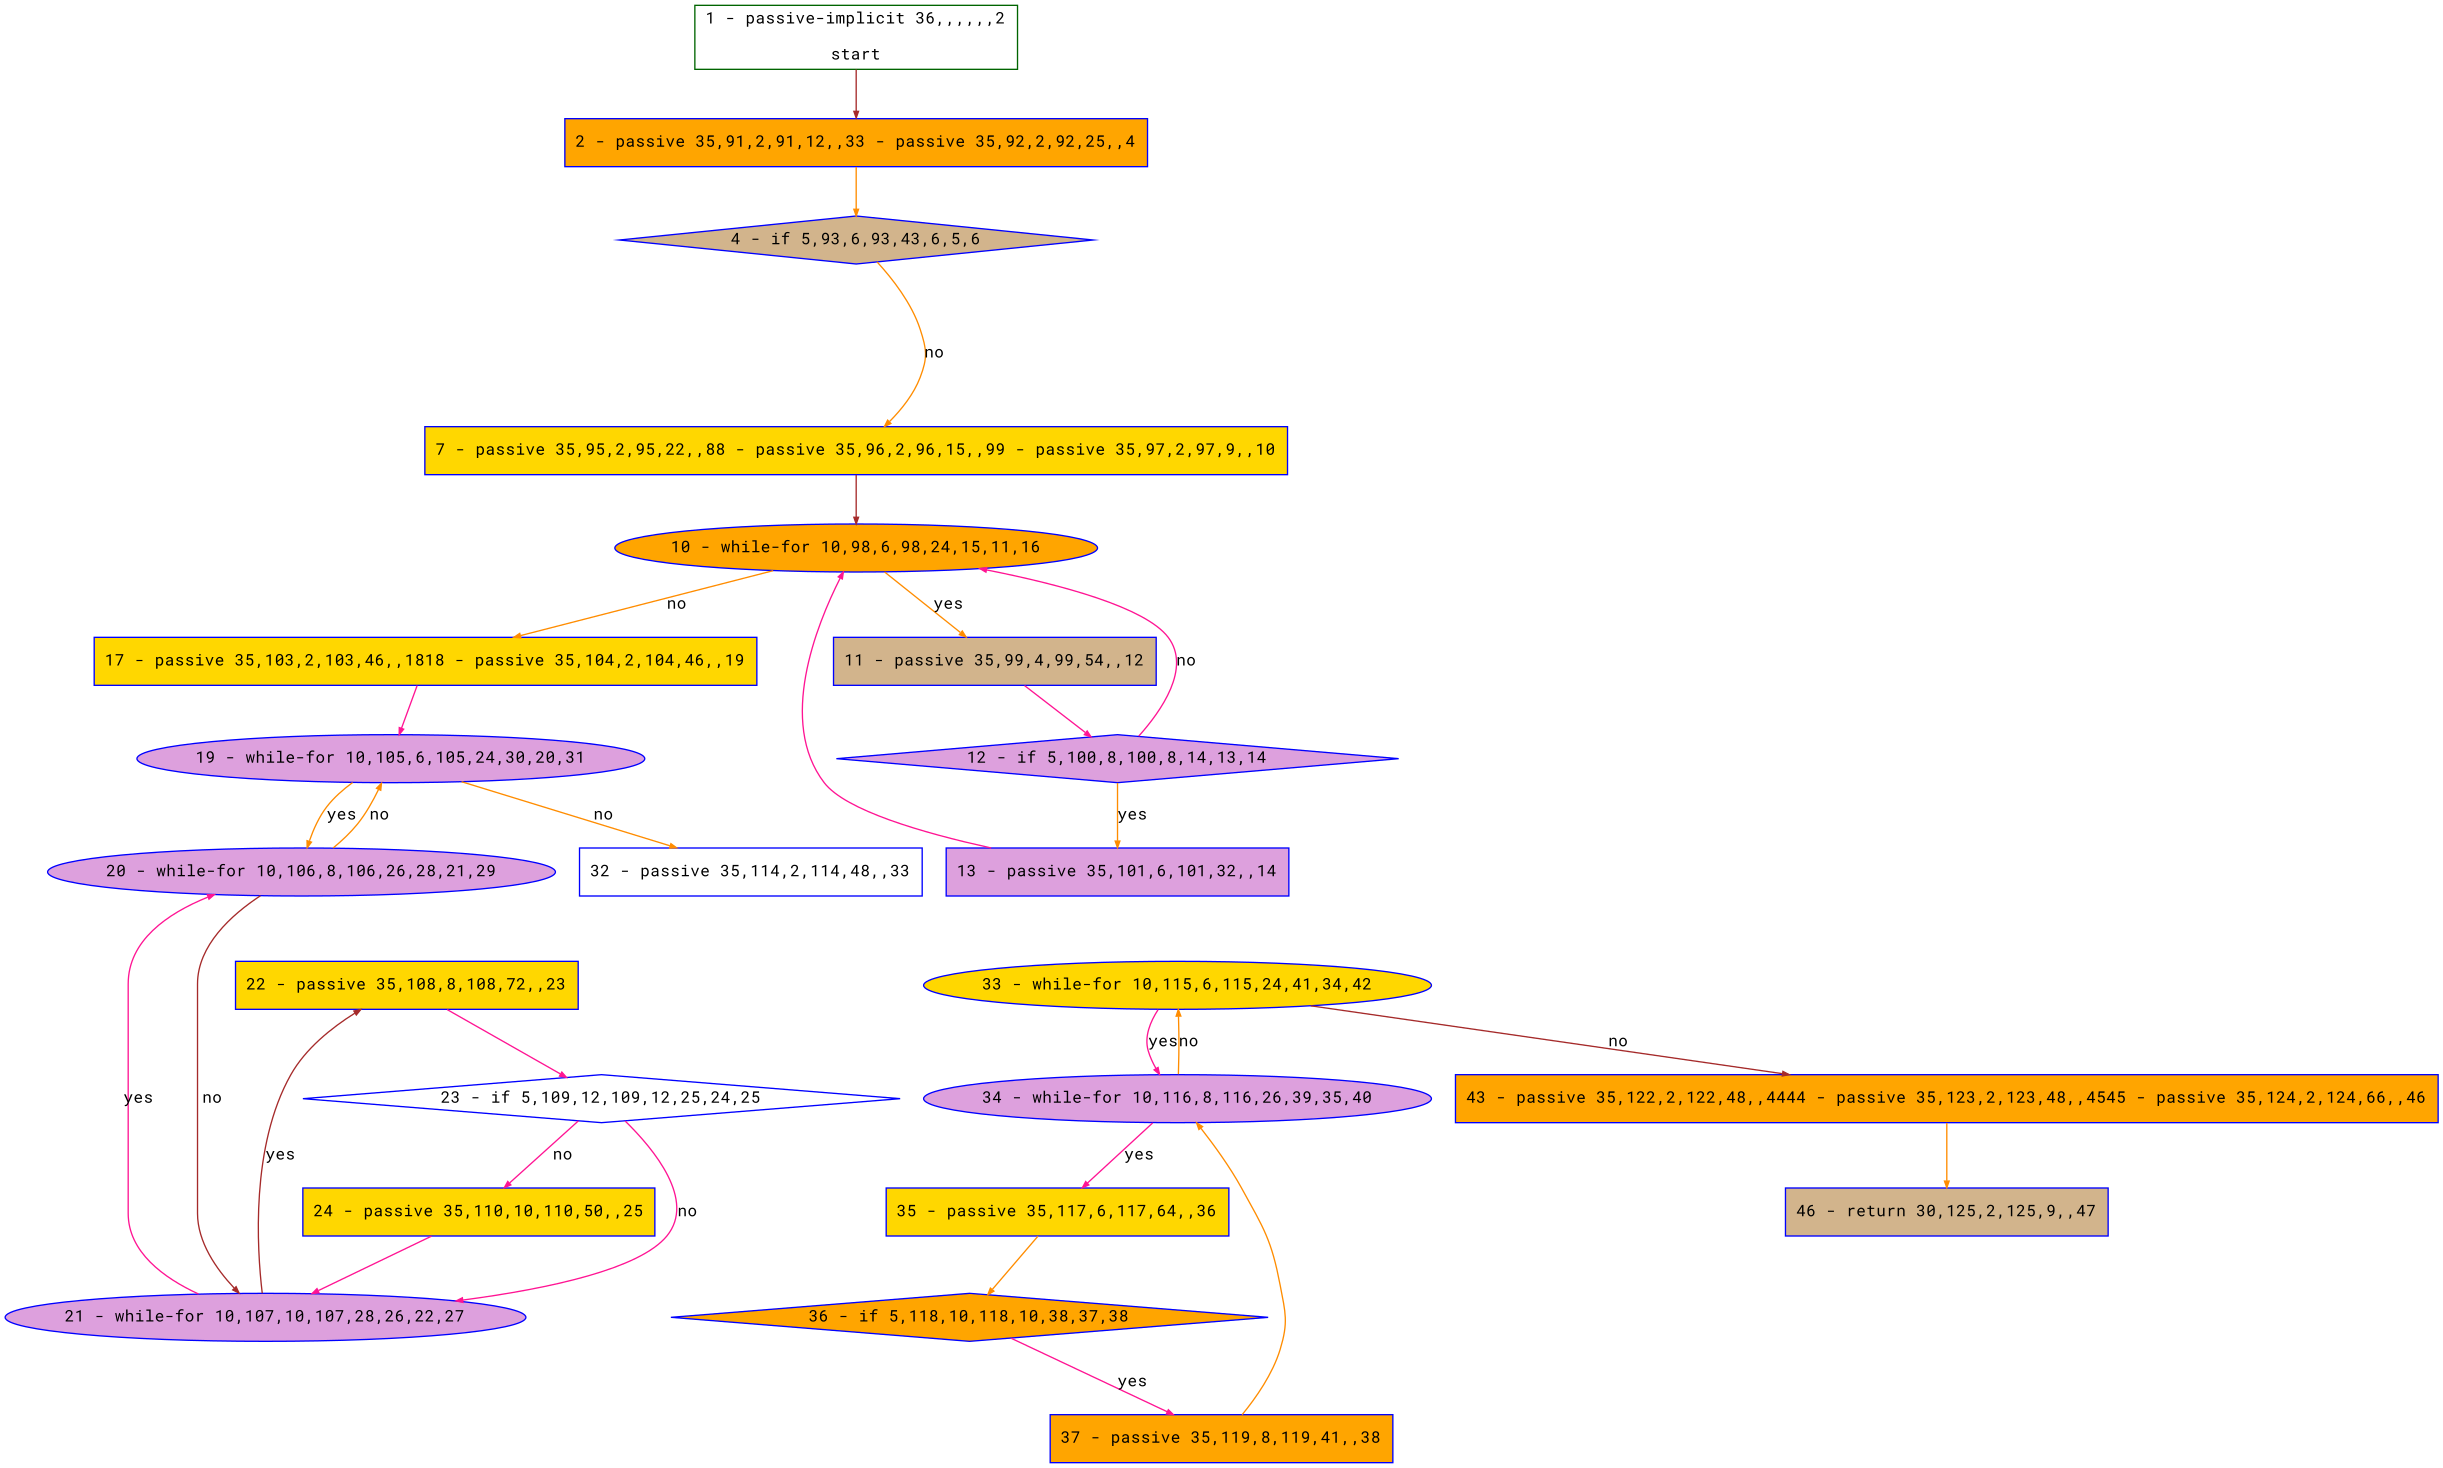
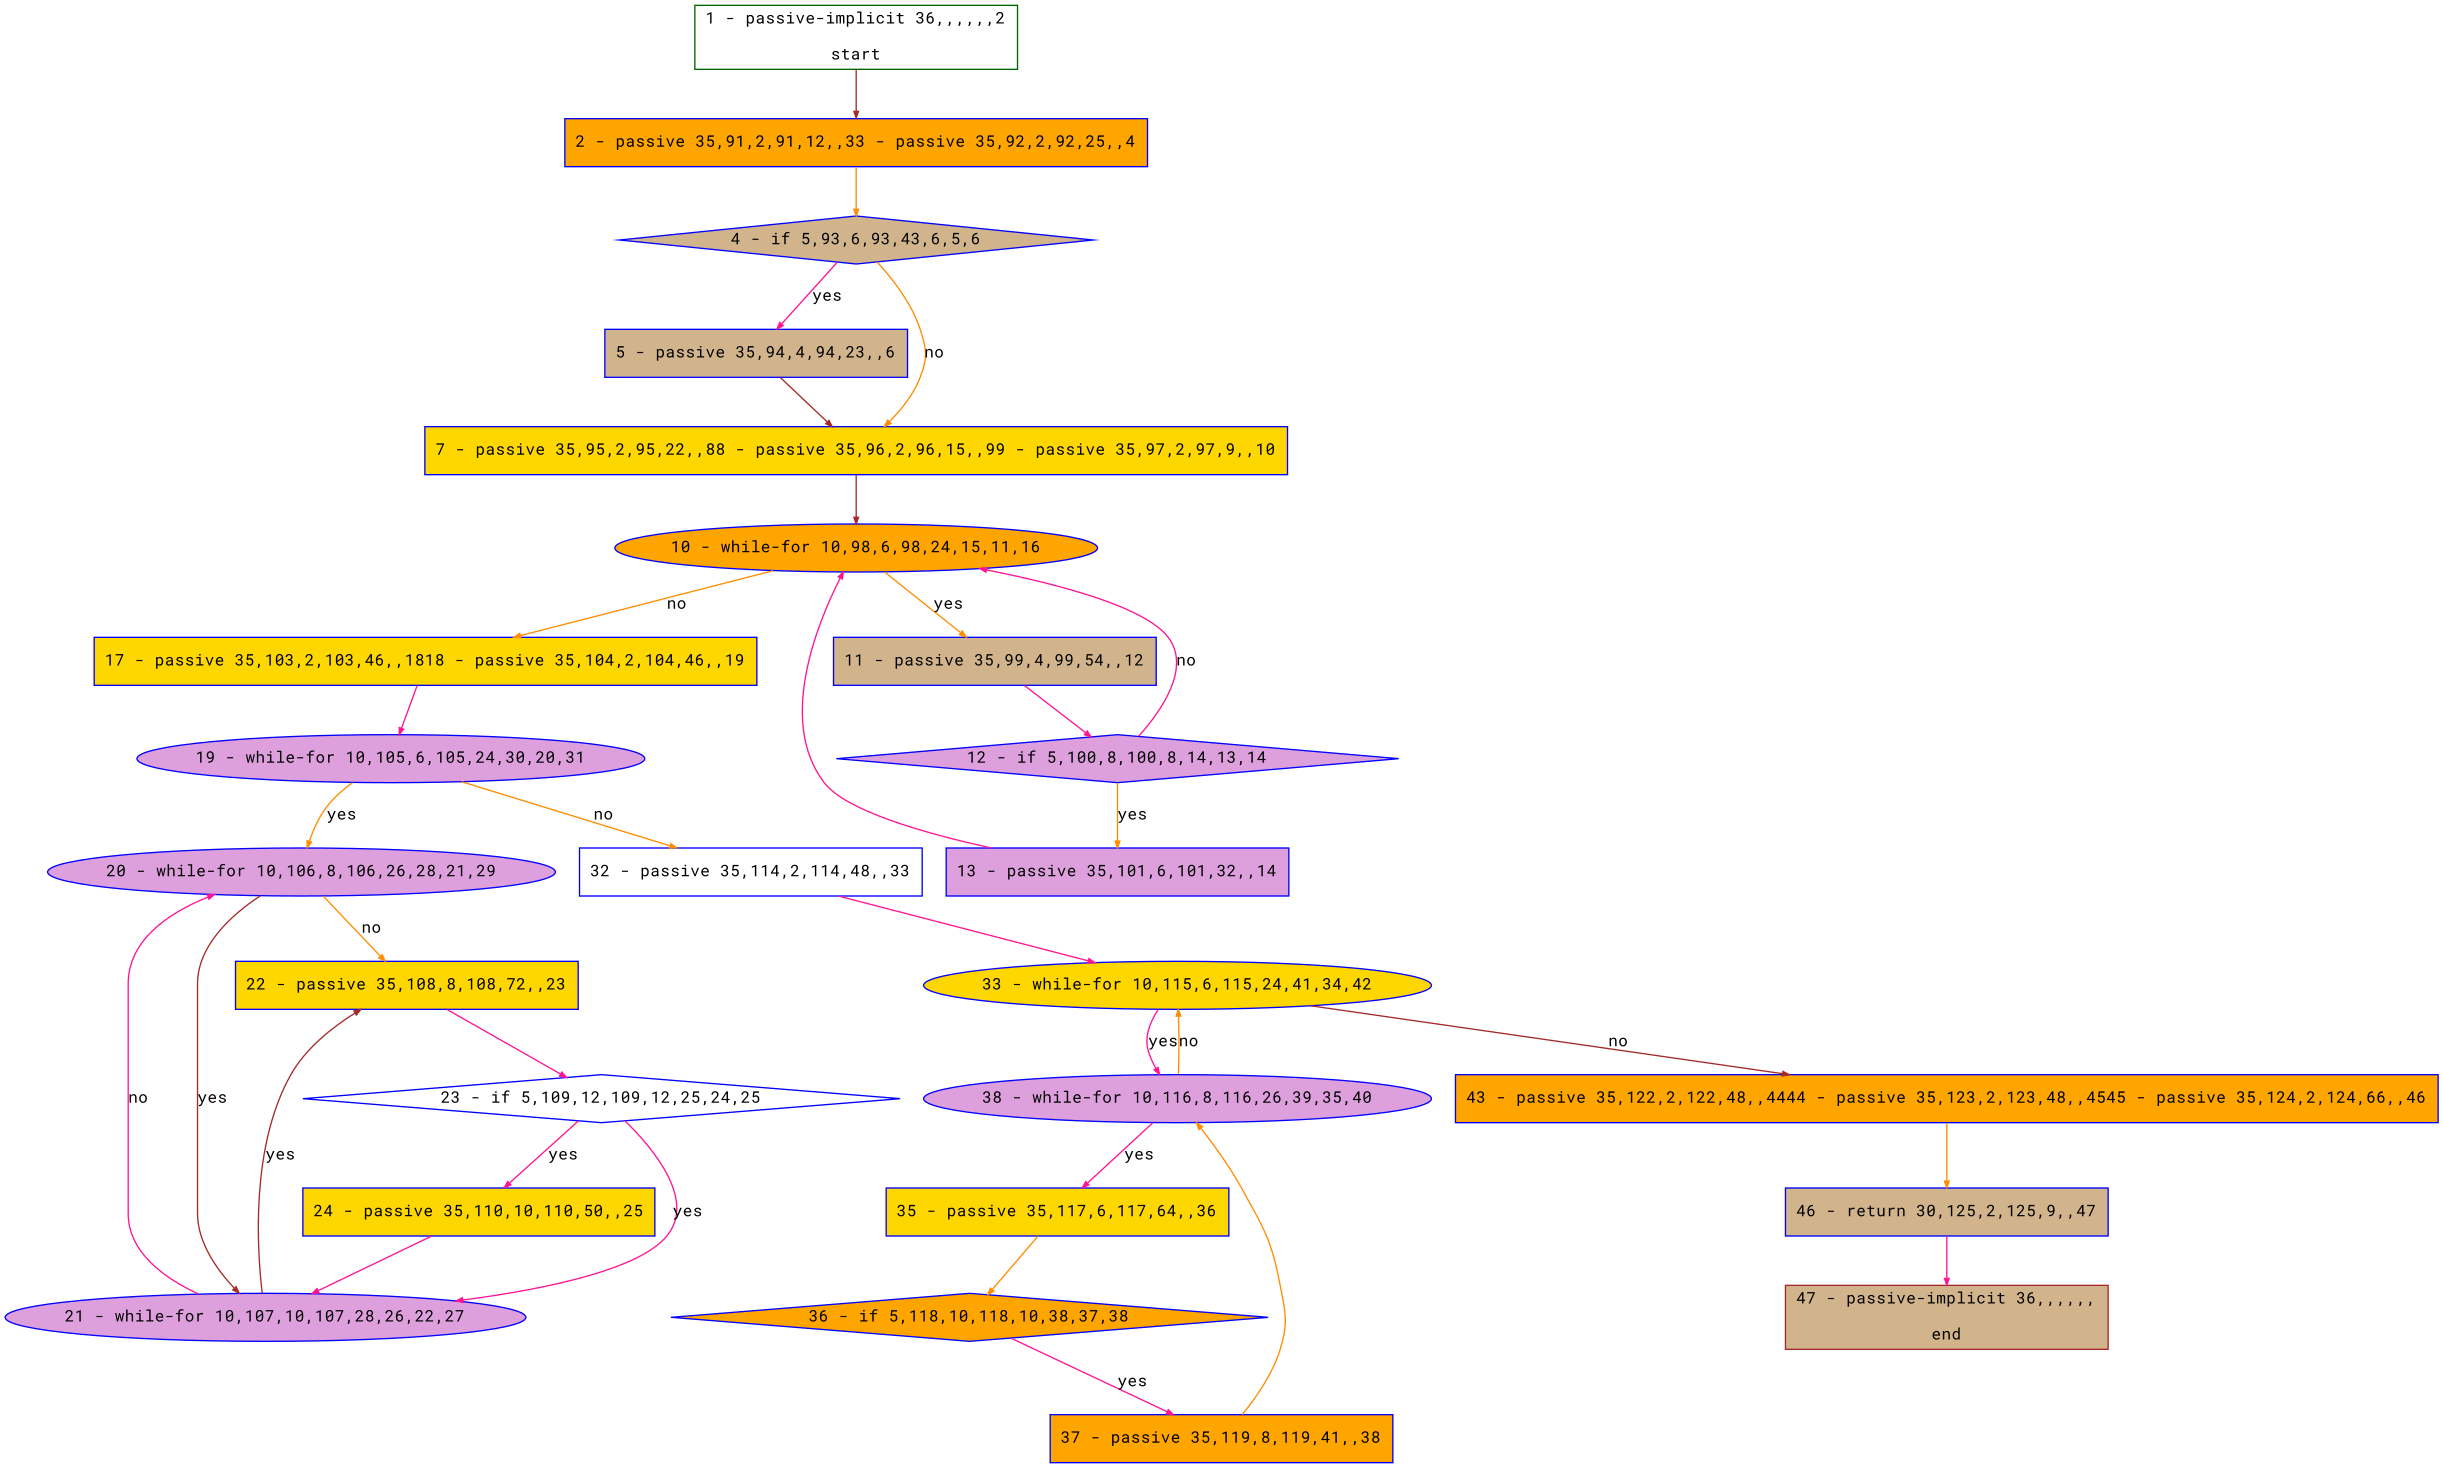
node "5 - passive 35,94,4,94,23,,6": added
edge "20 - while-for 10,106,8,106,26,28,21,29" -> "19 - while-for 10,105,6,105,24,30,20,31": now "20 - while-for 10,106,8,106,26,28,21,29" -> "22 - passive 35,108,8,108,72,,23"
edge "32 - passive 35,114,2,114,48,,33" -> "33 - while-for 10,115,6,115,24,41,34,42": added
edge "21 - while-for 10,107,10,107,28,26,22,27" -> "20 - while-for 10,106,8,106,26,28,21,29": label "yes" -> "no"
edge "20 - while-for 10,106,8,106,26,28,21,29" -> "21 - while-for 10,107,10,107,28,26,22,27": label "no" -> "yes"
node "34 - while-for 10,116,8,116,26,39,35,40": label "34 - while-for 10,116,8,116,26,39,35,40" -> "38 - while-for 10,116,8,116,26,39,35,40"
edge "23 - if 5,109,12,109,12,25,24,25" -> "24 - passive 35,110,10,110,50,,25": label "no" -> "yes"
edge "23 - if 5,109,12,109,12,25,24,25" -> "21 - while-for 10,107,10,107,28,26,22,27": label "no" -> "yes"
node "47 - passive-implicit 36,,,,,, end": added
